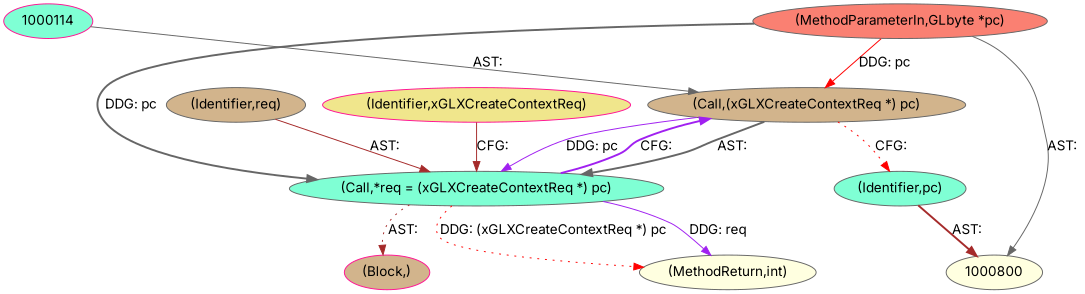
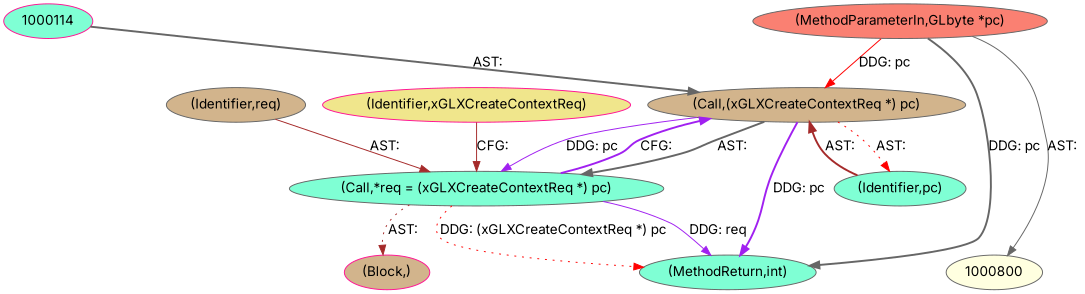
edge "(MethodParameterIn,GLbyte *pc)" -> "(Call,*req = (xGLXCreateContextReq *) pc)": now "(MethodParameterIn,GLbyte *pc)" -> "(MethodReturn,int)"
edge "1000114" -> "(Call,(xGLXCreateContextReq *) pc)": style solid -> bold
edge "(Call,(xGLXCreateContextReq *) pc)" -> "(Identifier,pc)": label "CFG: " -> "AST: "
edge "(Call,(xGLXCreateContextReq *) pc)" -> "(MethodReturn,int)": added, label "DDG: pc"
edge "(Identifier,pc)" -> "1000800": now "(Identifier,pc)" -> "(Call,(xGLXCreateContextReq *) pc)"
node "(MethodReturn,int)": fillcolor lightyellow -> aquamarine
